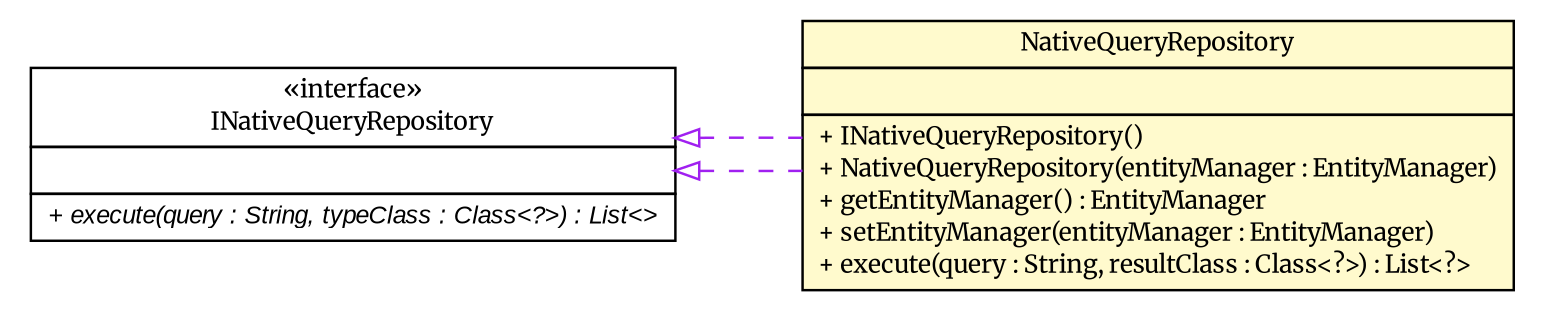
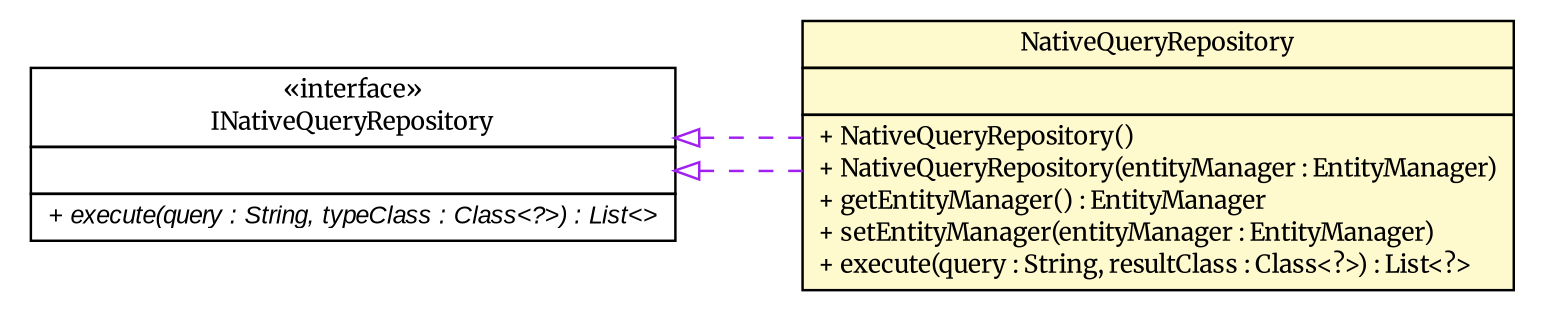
node "NativeQueryRepository": text "+ INativeQueryRepository()" -> "+ NativeQueryRepository()"
